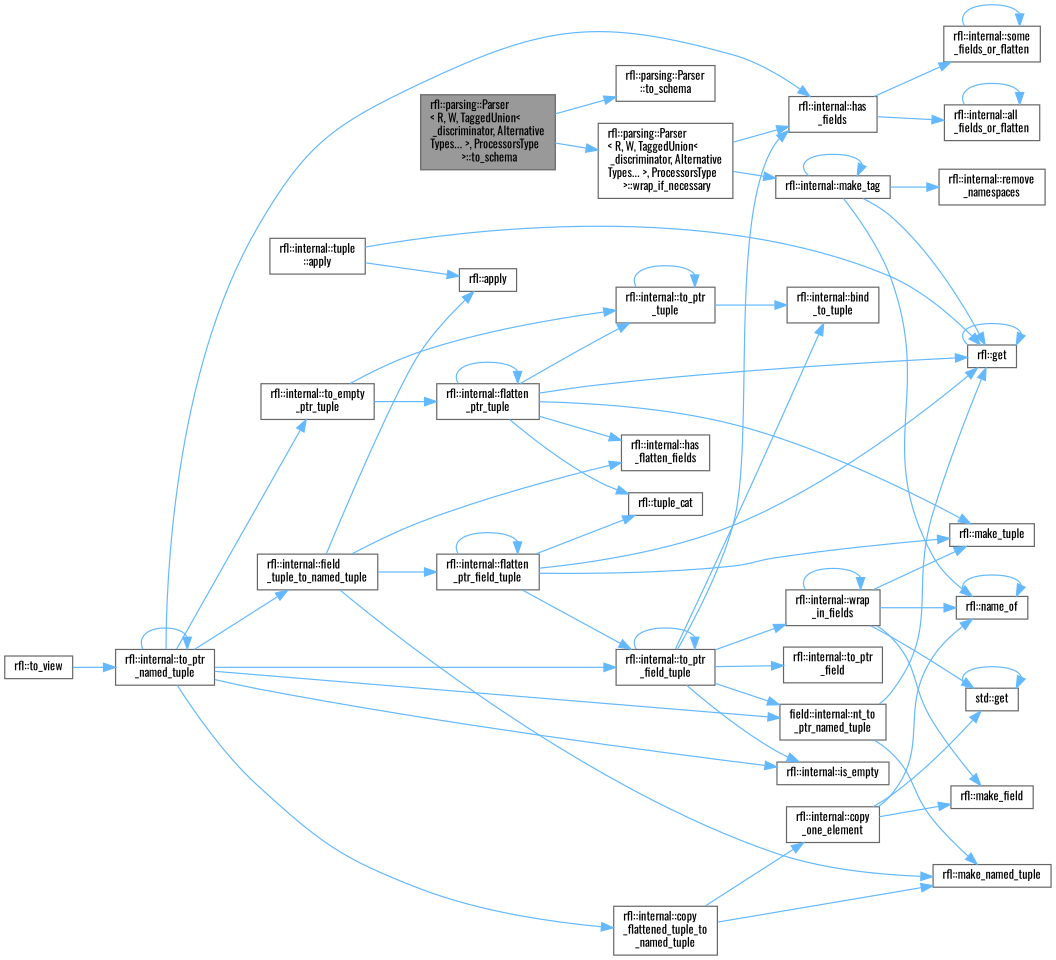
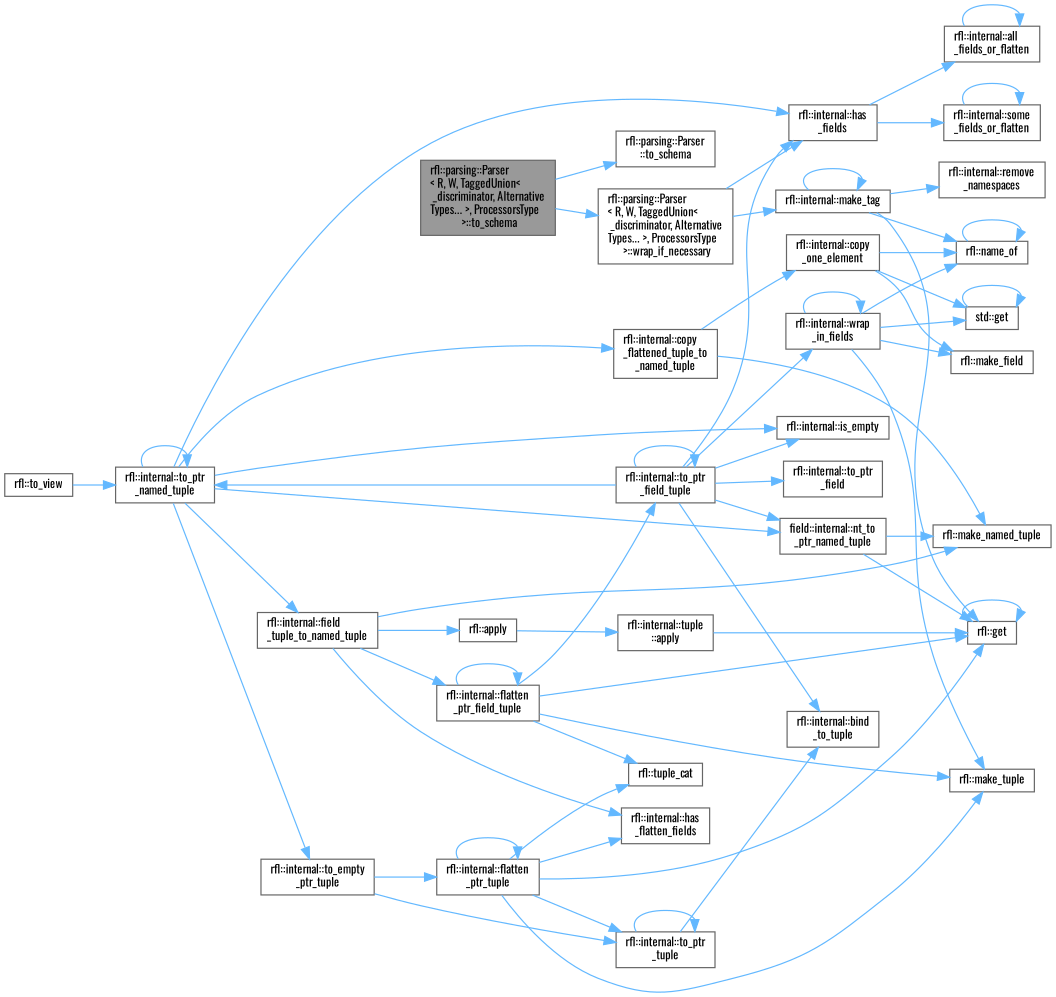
edge "rfl::internal::tuple ::apply" -> "rfl::apply": reversed
edge "rfl::internal::to_ptr _named_tuple" -> "rfl::internal::to_ptr _field_tuple": reversed
